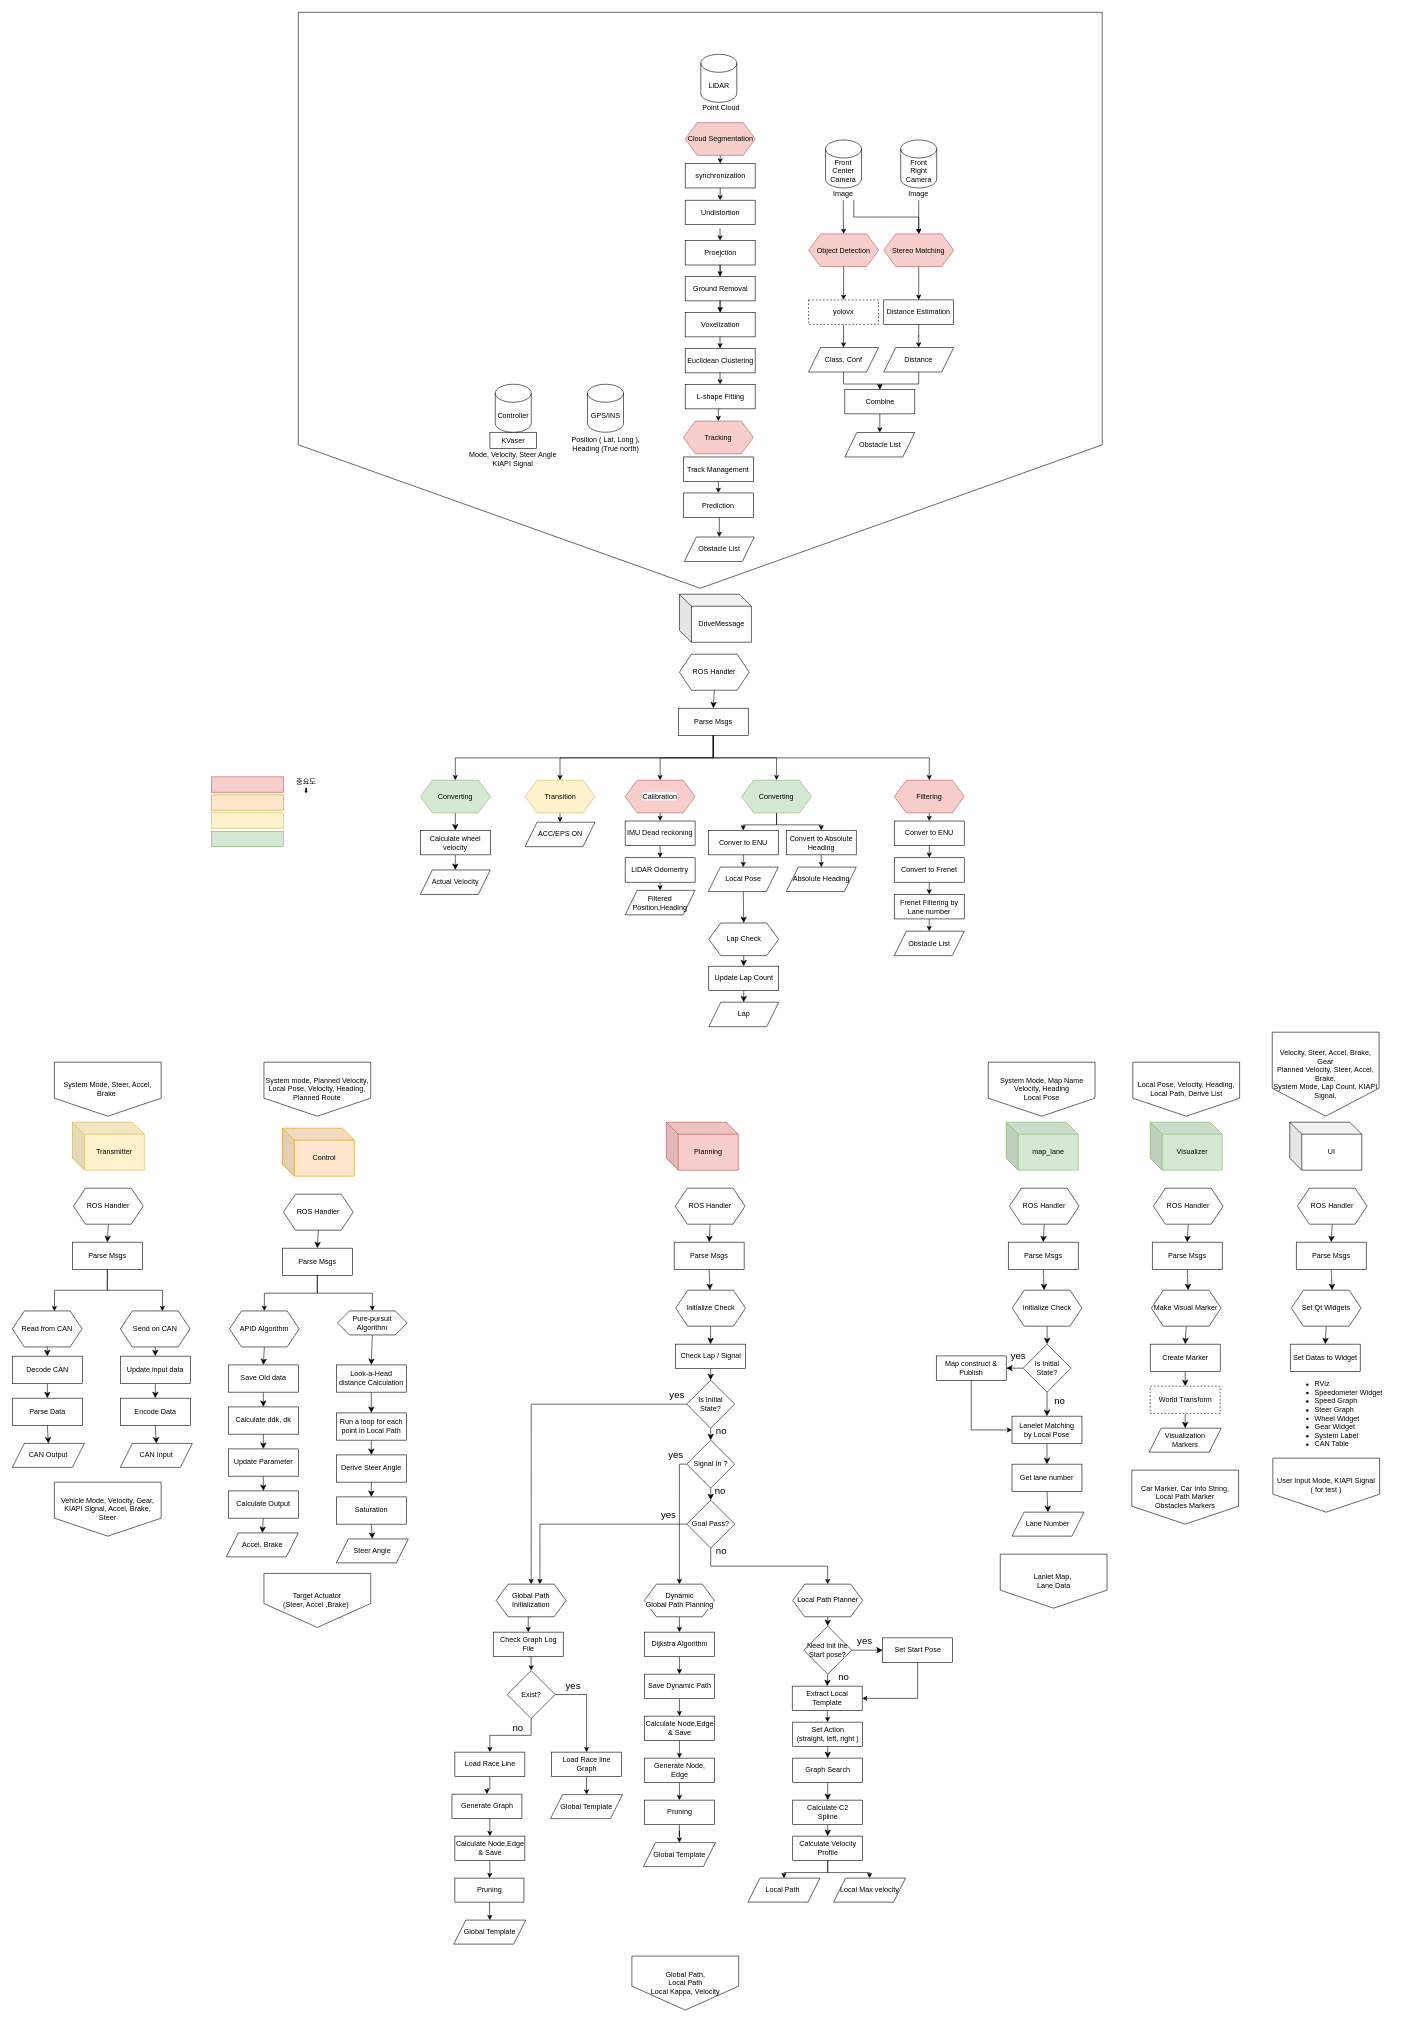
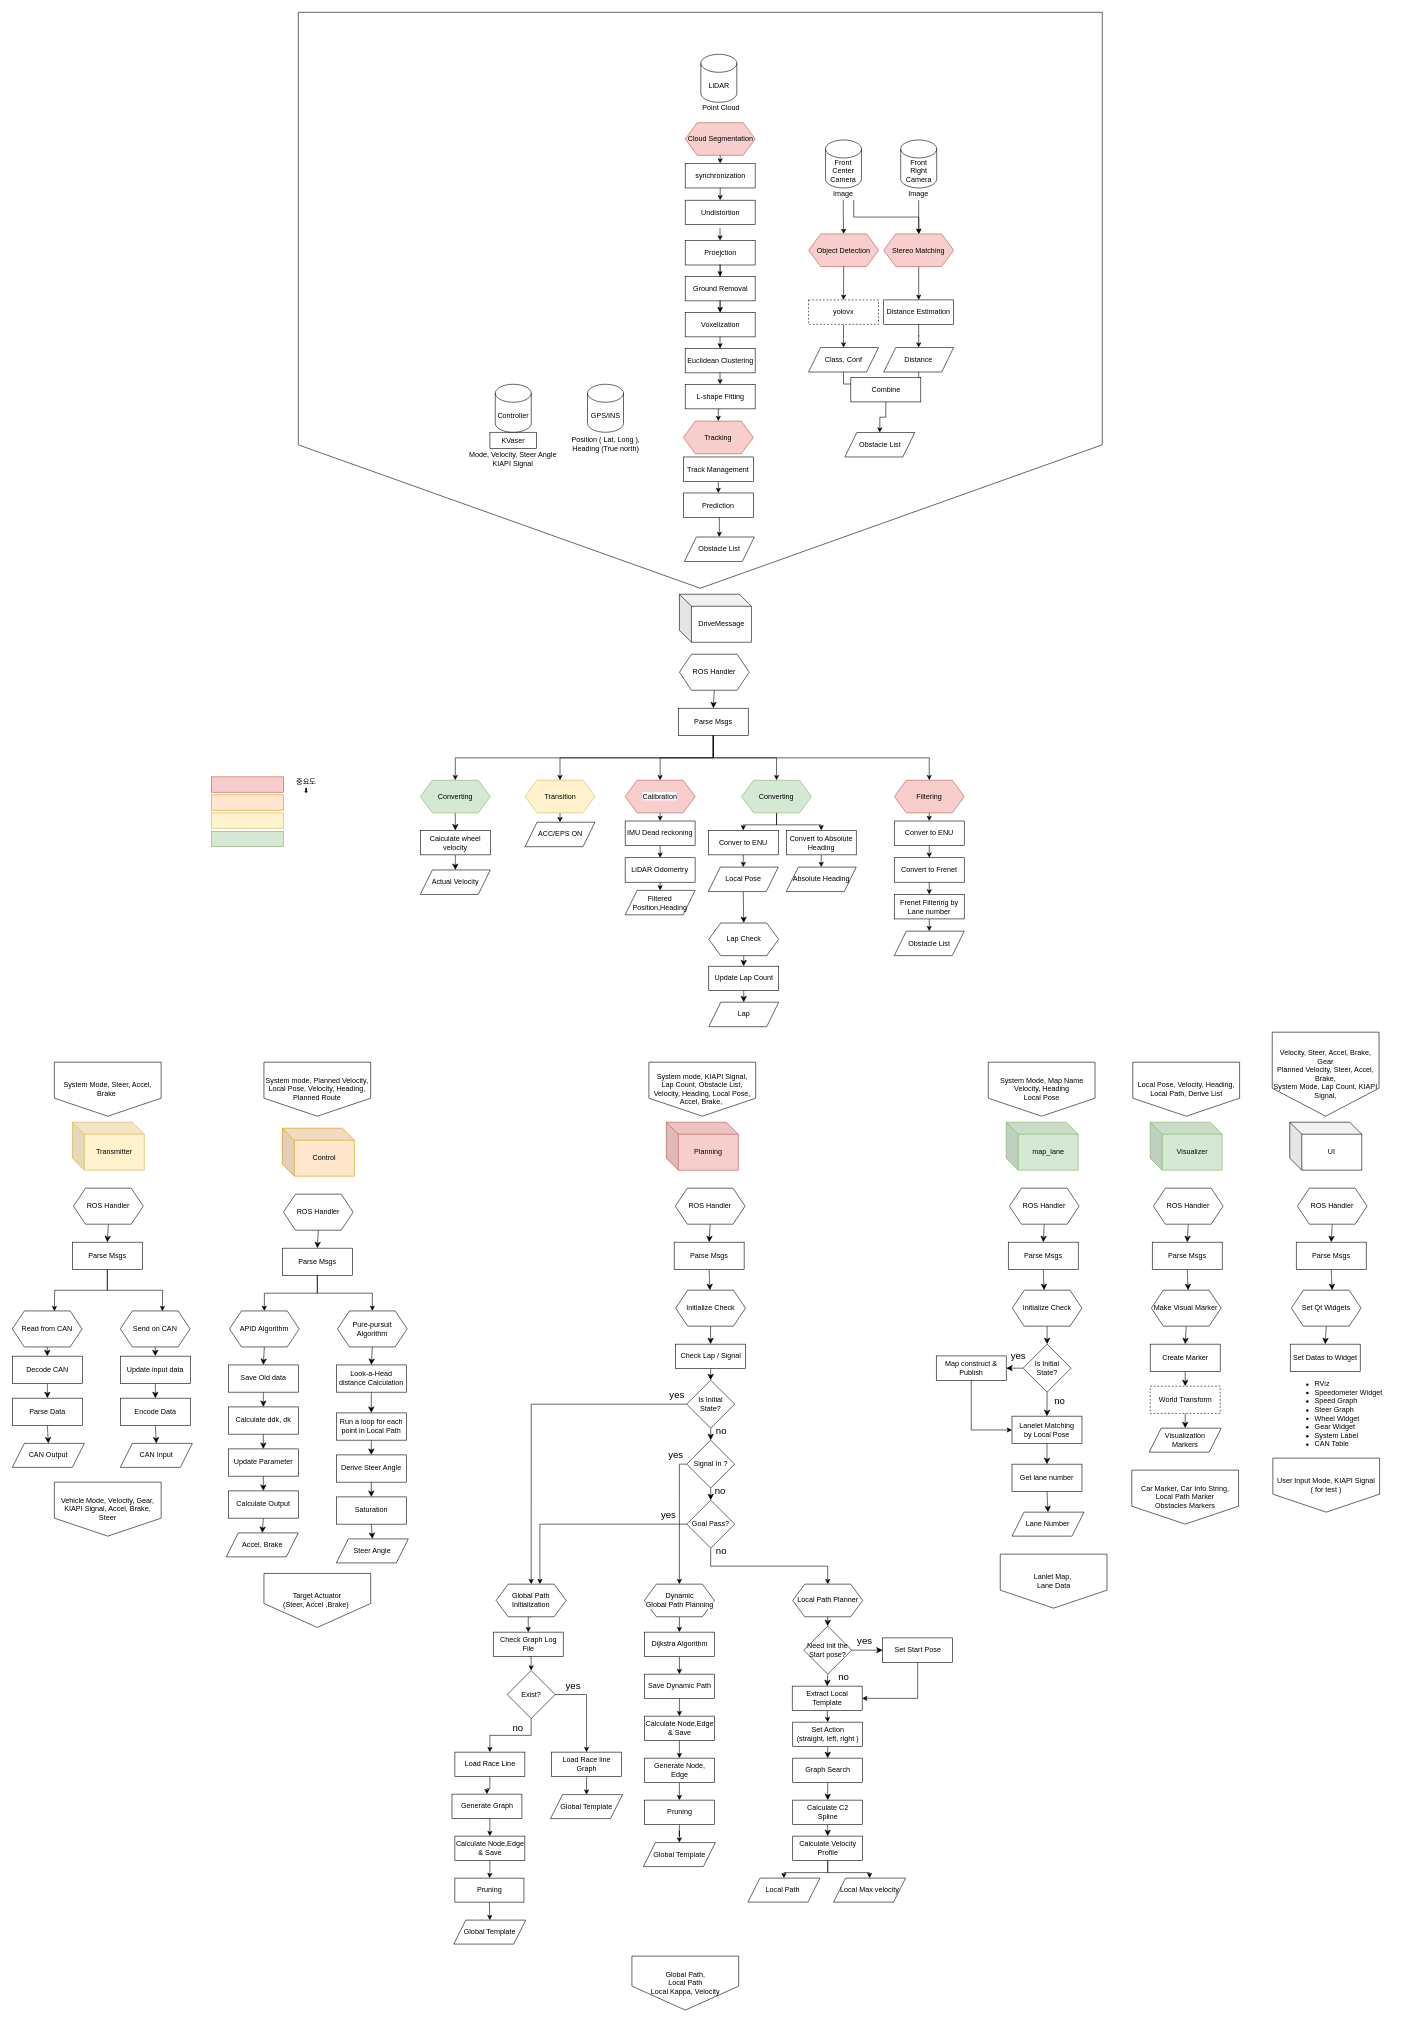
node "Combine": moved (880, 402) -> (886, 390)
node "System mode, KIAPI Signal, Lap Count, Obstacle List, Velocity, Heading, Local Pose, Accel, Brake,": added
node "Pure-pursuit Algorithm": size 70x24 -> 70x36
